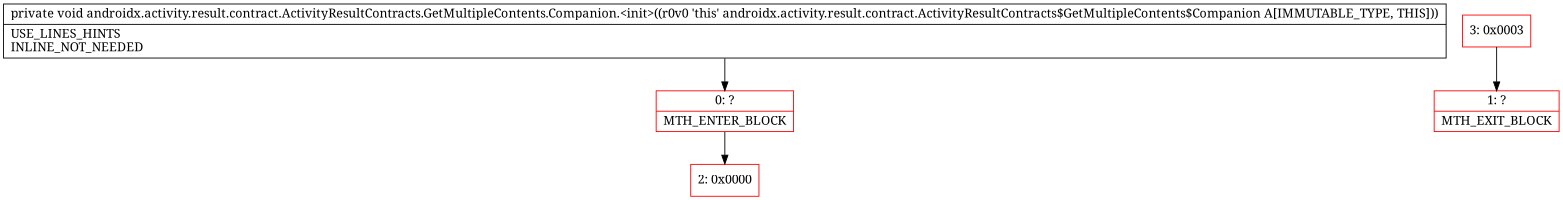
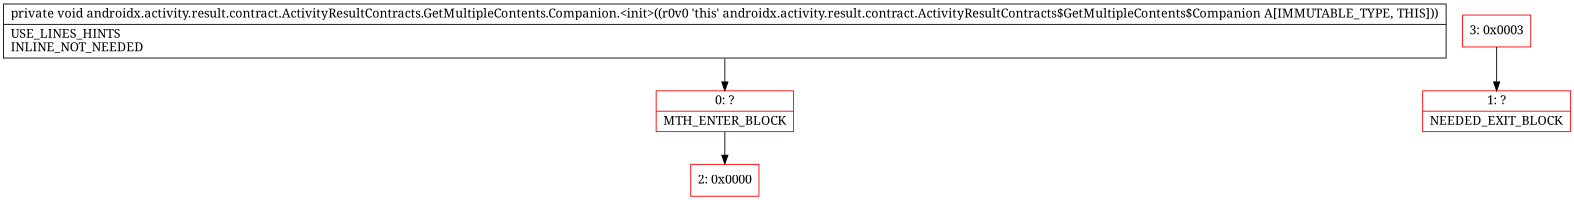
node "1: ?": text "MTH_EXIT_BLOCK" -> "NEEDED_EXIT_BLOCK"
